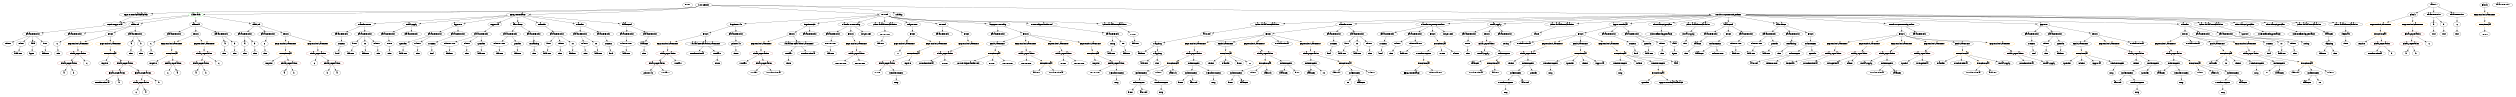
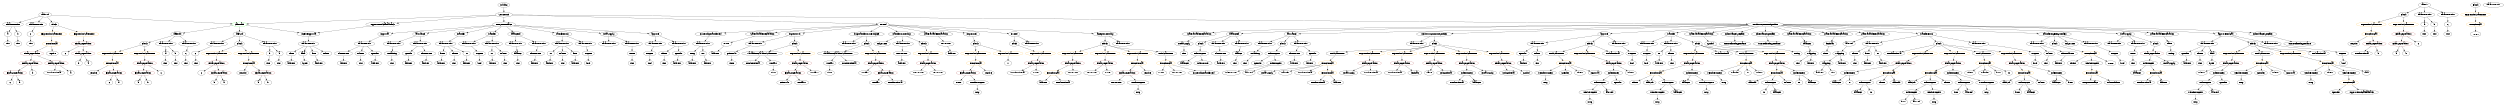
node "Enter": removed
edge "SourceUnit" -> "solidity": reversed
edge "SafeMath" -> "safeMul": reversed
node "bug_intou39": label "bug_intou39" -> "bug_transferOwnership39"
